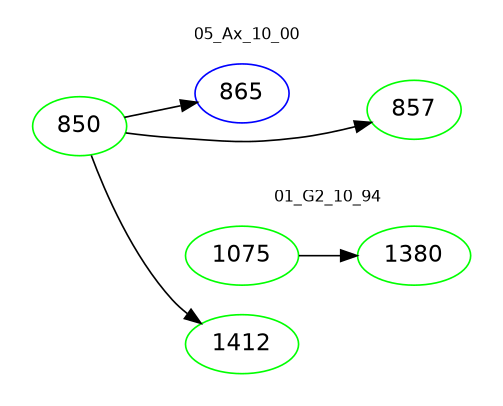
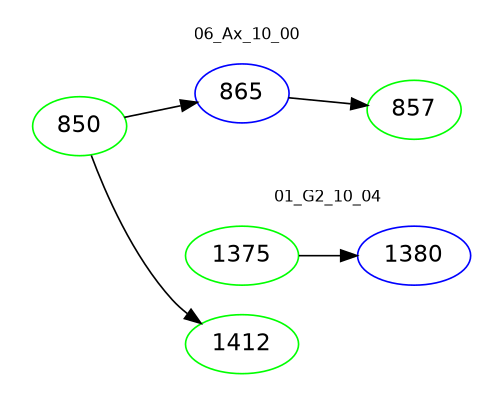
cluster "05_Ax_10_00": label "05_Ax_10_00" -> "06_Ax_10_00"
edge "850" -> "857": now "865" -> "857"
cluster "01_G2_10_94": label "01_G2_10_94" -> "01_G2_10_04"
node "1075": label "1075" -> "1375"
node "1380": color green -> blue
